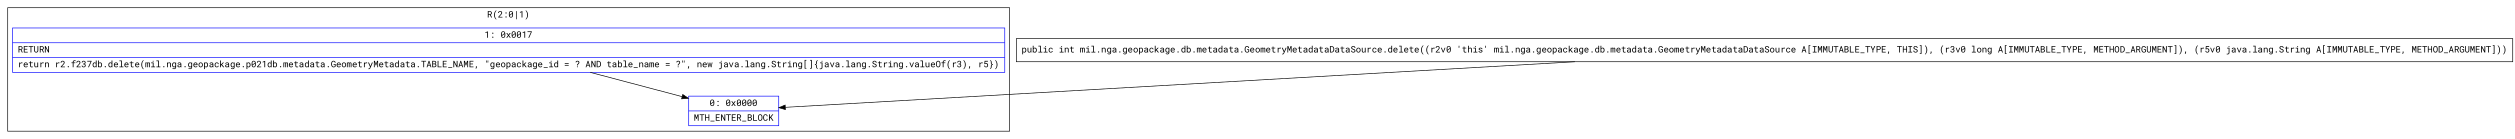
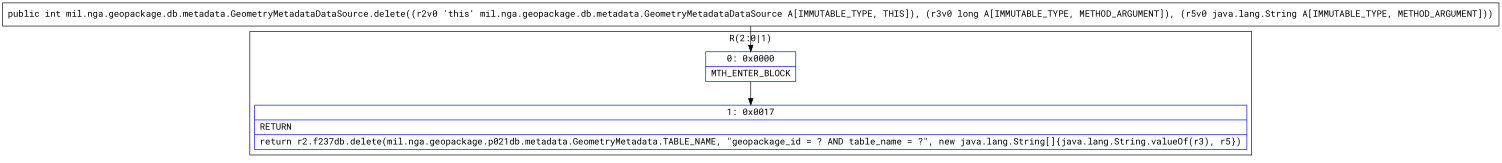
edge "1: 0x0017" -> "0: 0x0000": reversed
